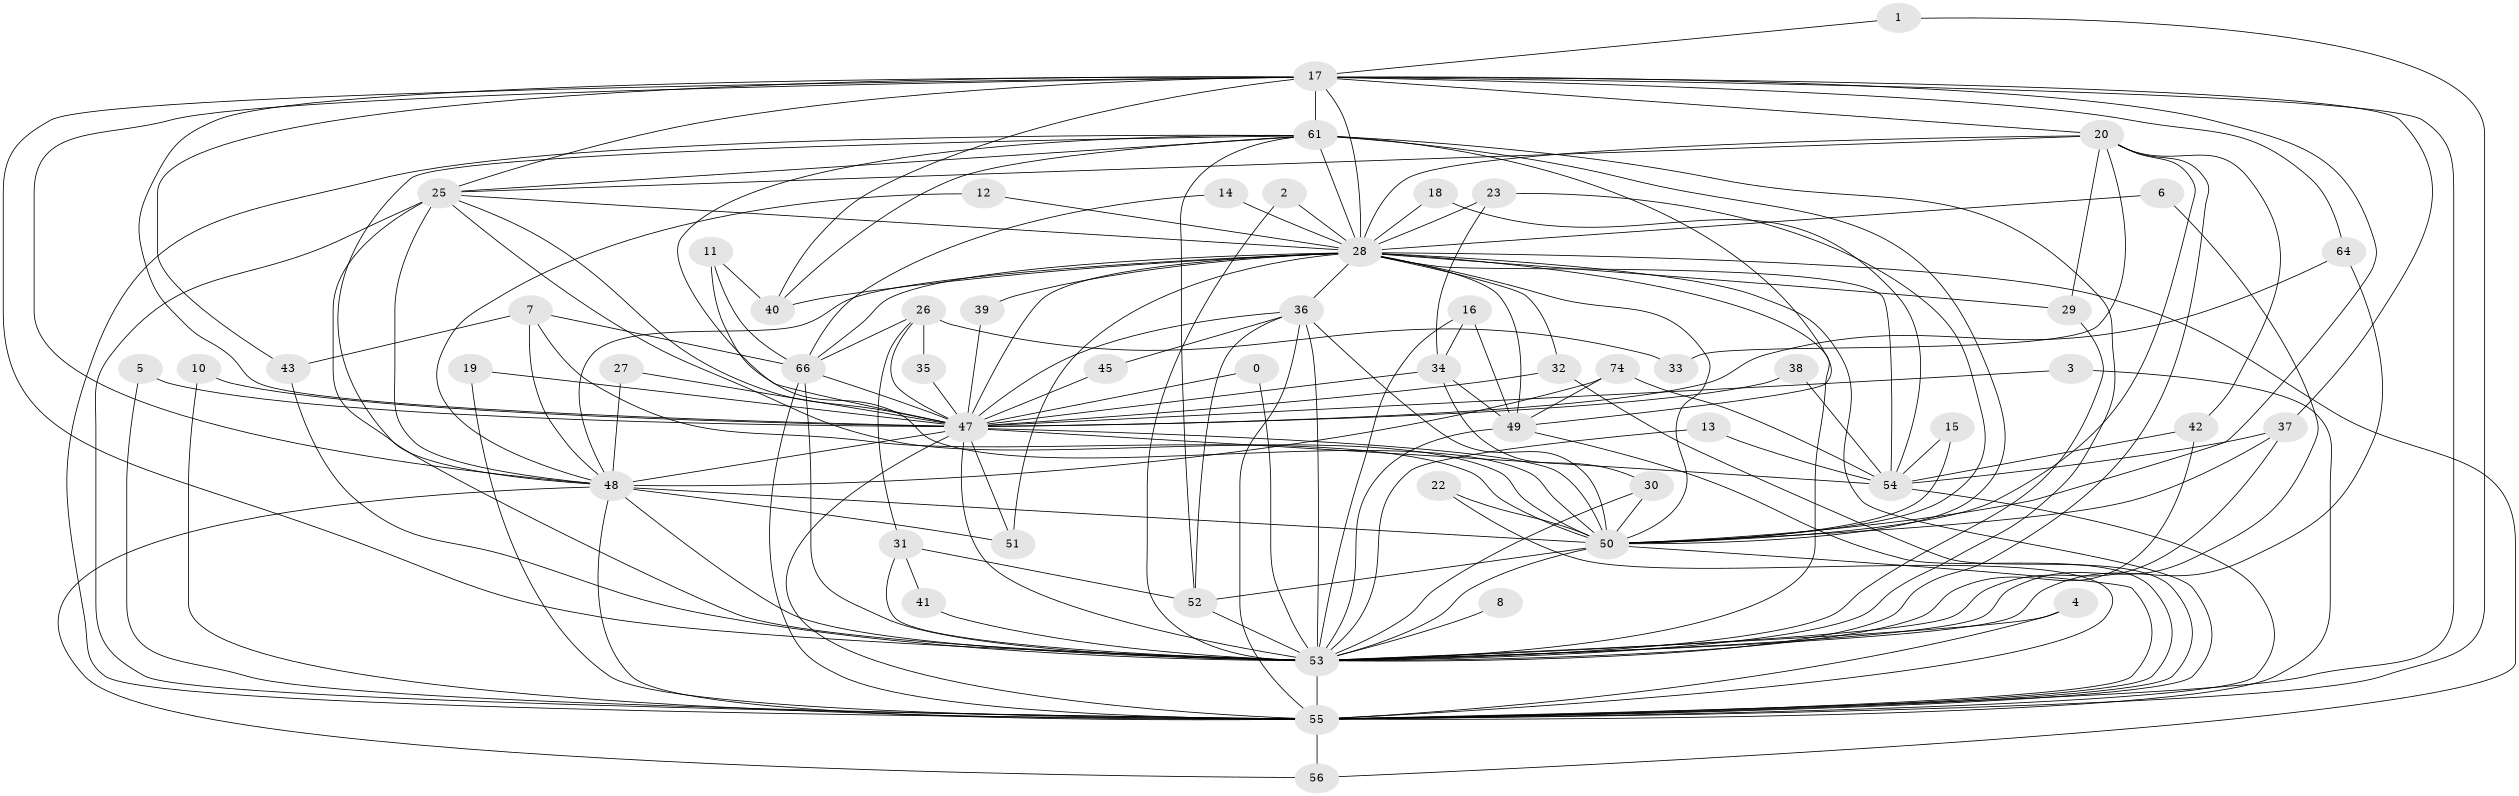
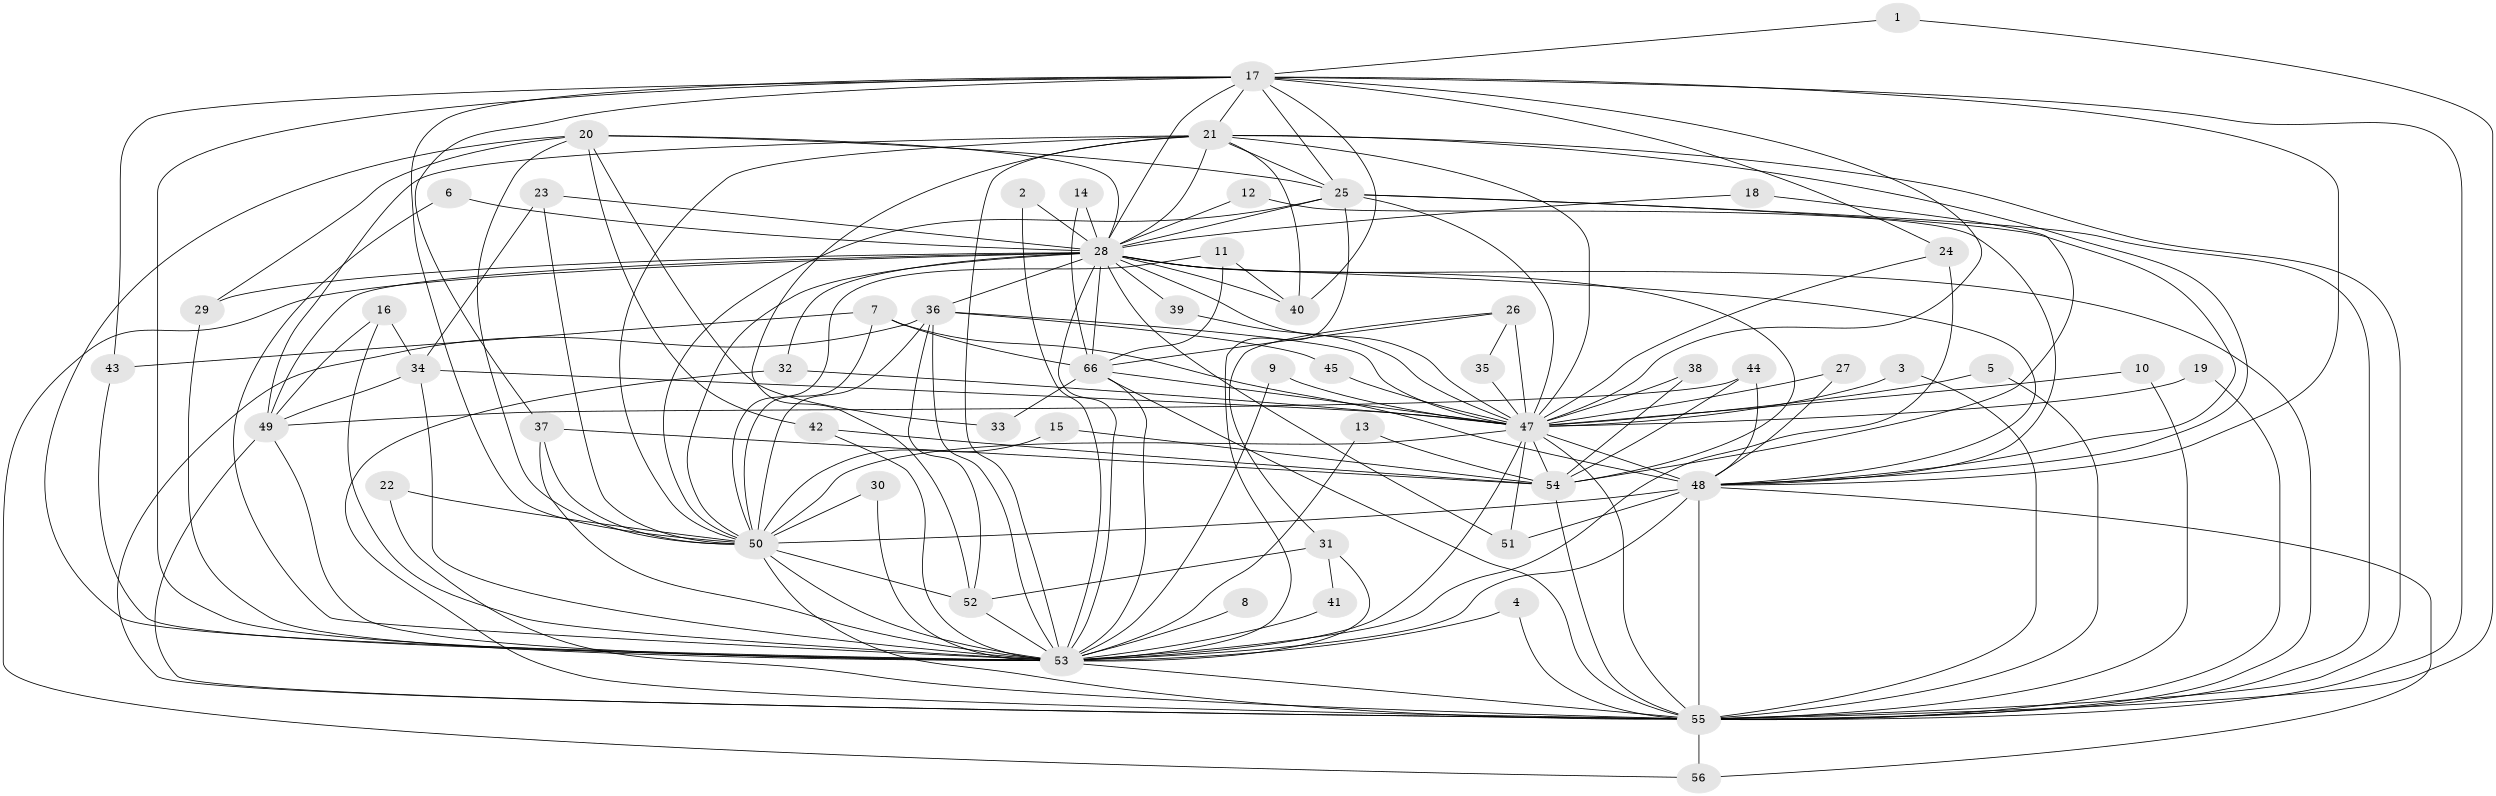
edge "17" -- "20": removed
node "61": label "61" -> "21"
node "64": label "64" -> "24"
edge "26" -- "33": now "66" -- "33"
node "0": label "0" -> "9"
node "74": label "74" -> "44"
edge "34" -- "30": now "34" -- "53"
